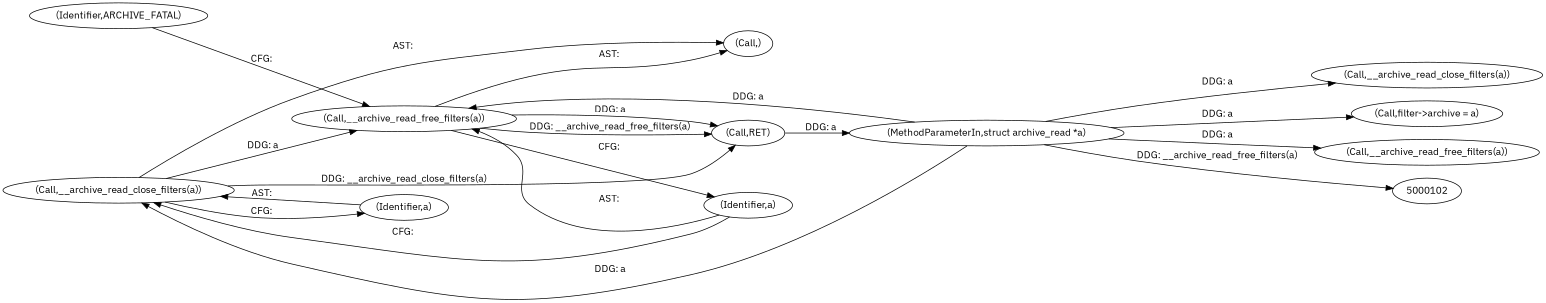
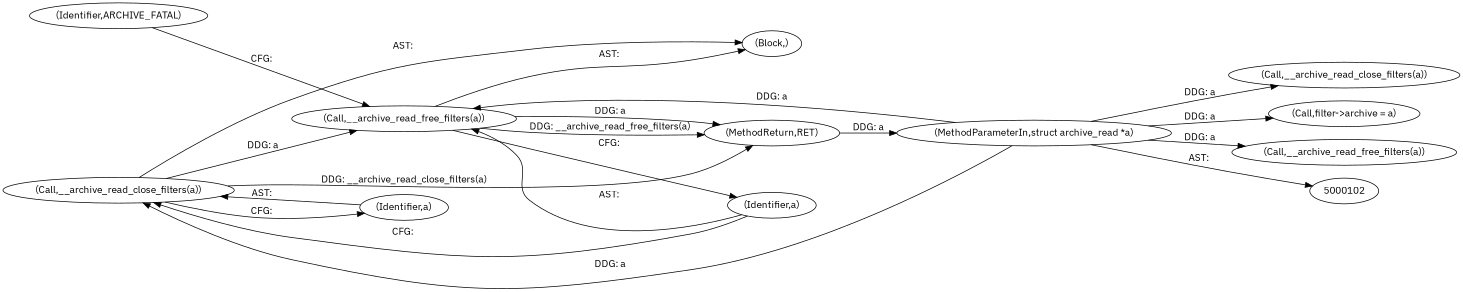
node "(Call,)": label "(Call,)" -> "(Block,)"
node "(Call,RET)": label "(Call,RET)" -> "(MethodReturn,RET)"
edge "(MethodParameterIn,struct archive_read *a)" -> "5000102": label "DDG: __archive_read_free_filters(a)" -> "AST: "
